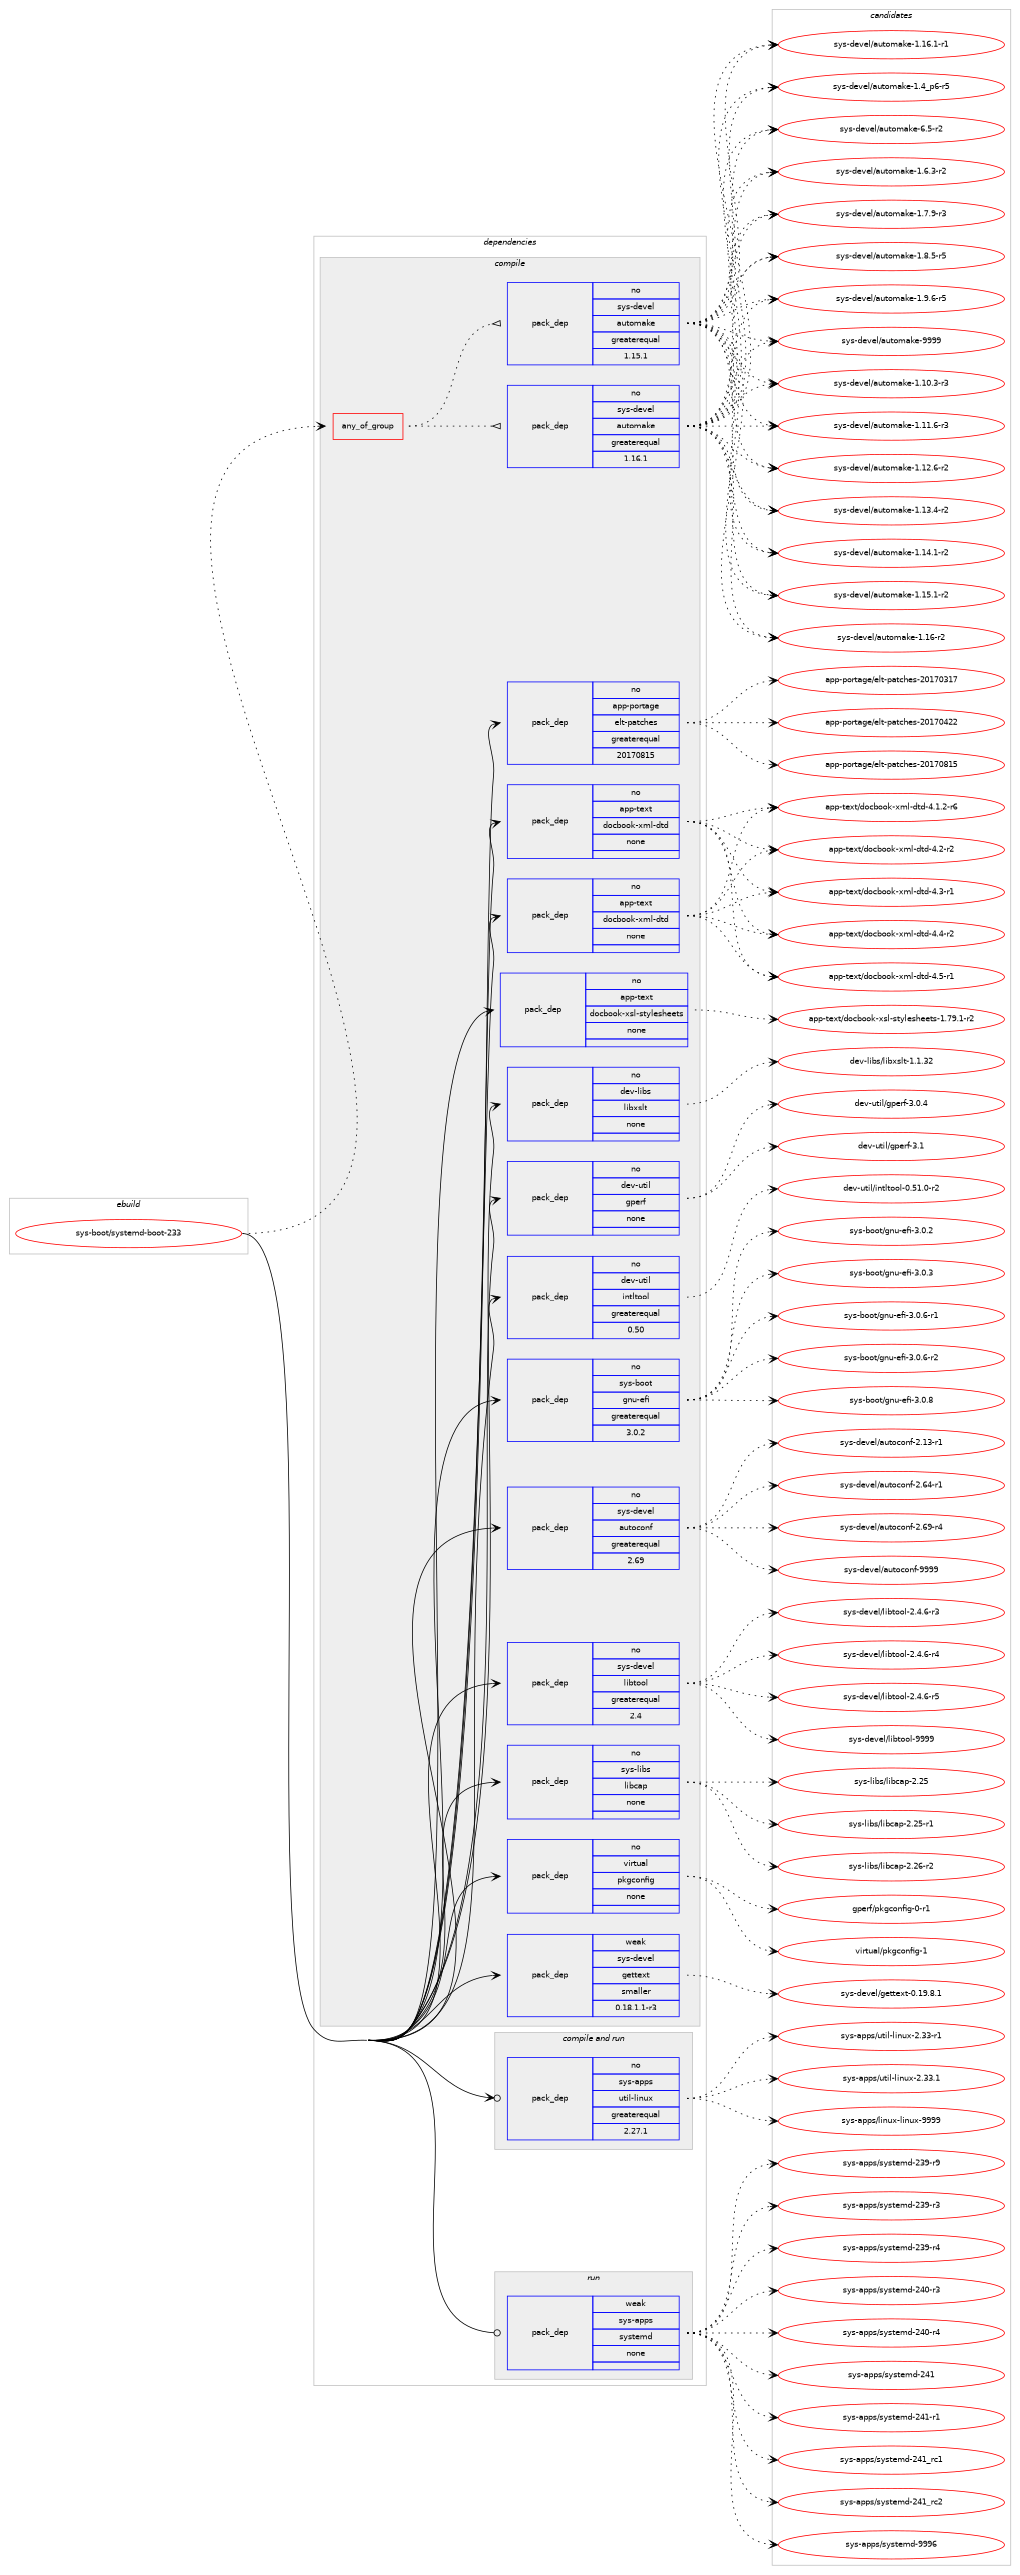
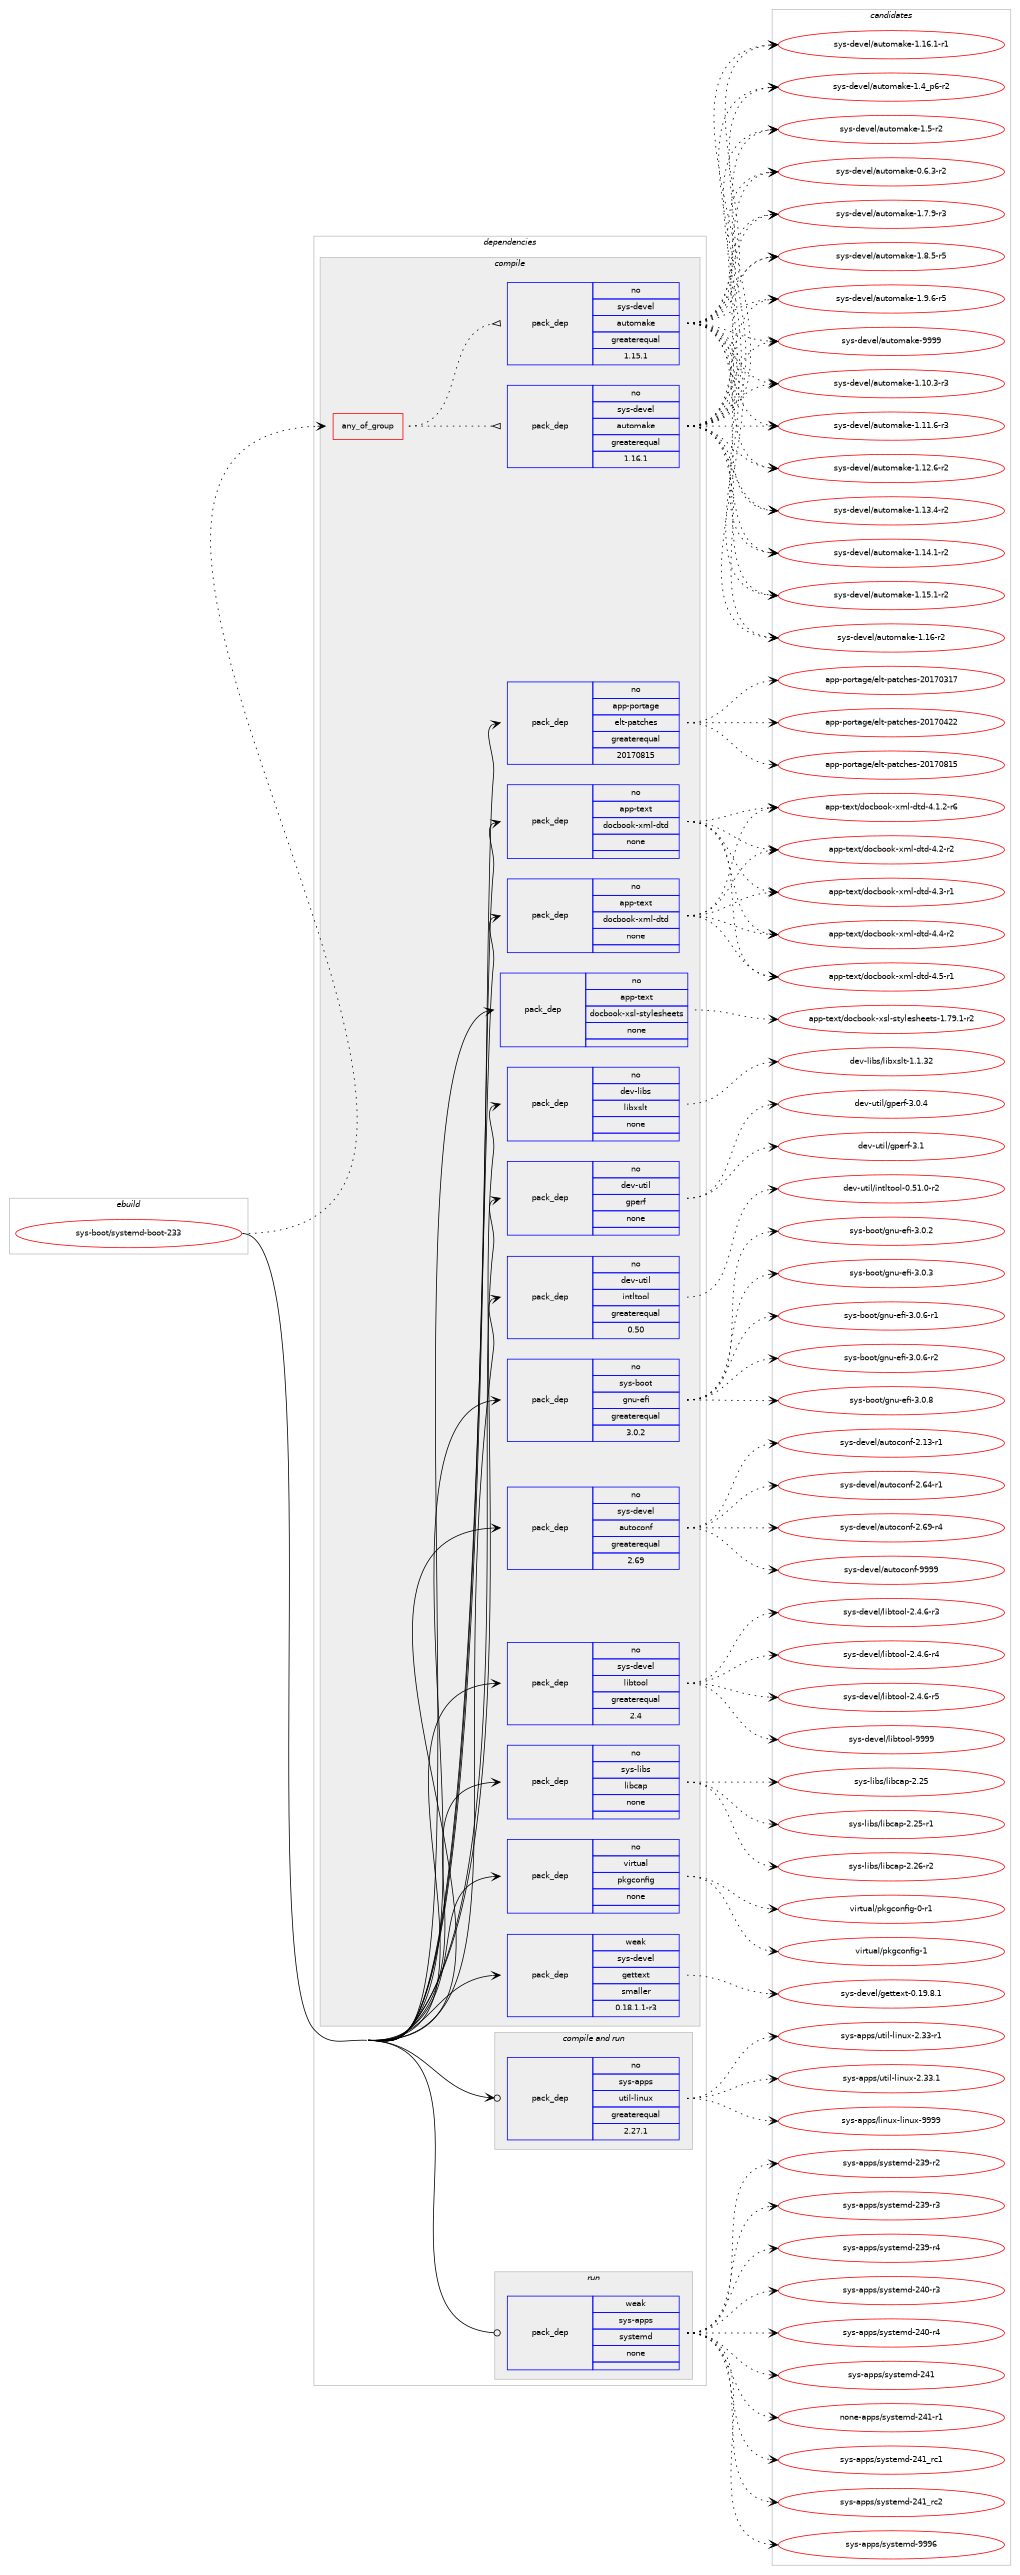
node "sys-devel/automake-1.4_p6-r5": label "sys-devel/automake-1.4_p6-r5" -> "sys-devel/automake-1.4_p6-r2"
node "sys-devel/automake-6.5-r2": label "sys-devel/automake-6.5-r2" -> "sys-devel/automake-1.5-r2"
node "sys-devel/automake-1.6.3-r2": label "sys-devel/automake-1.6.3-r2" -> "sys-devel/automake-0.6.3-r2"
node "gperf/pkgconfig-0-r1": label "gperf/pkgconfig-0-r1" -> "virtual/pkgconfig-0-r1"
node "sys-apps/systemd-239-r9": label "sys-apps/systemd-239-r9" -> "sys-apps/systemd-239-r2"
node "sys-apps/systemd-241-r1": label "sys-apps/systemd-241-r1" -> "none-apps/systemd-241-r1"
